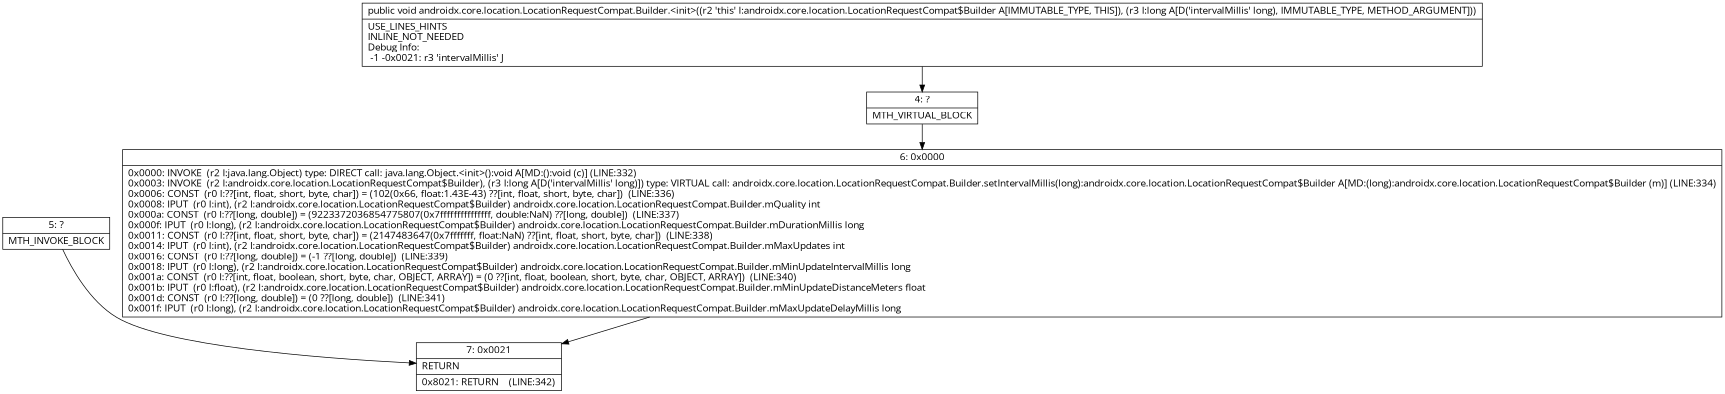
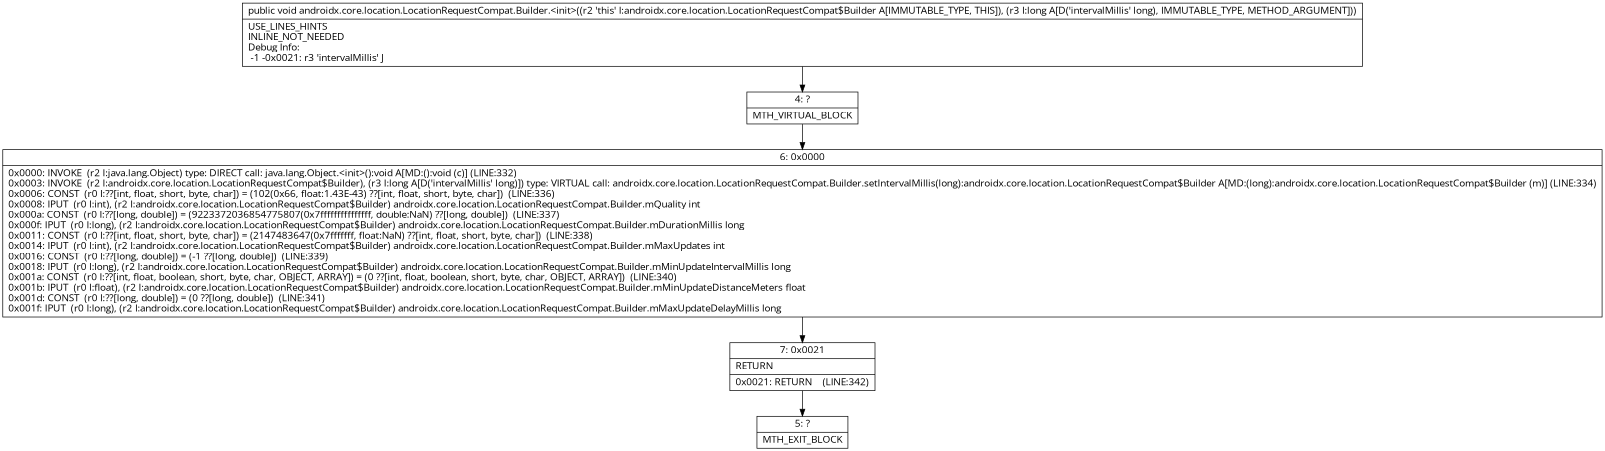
node "5: ?": text "MTH_INVOKE_BLOCK" -> "MTH_EXIT_BLOCK"
edge "5: ?" -> "7: 0x0021": reversed
node "7: 0x0021": text "0x8021: RETURN    (LINE:342)" -> "0x0021: RETURN    (LINE:342)"
